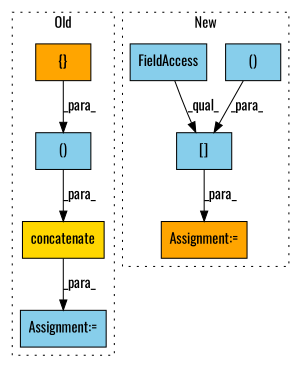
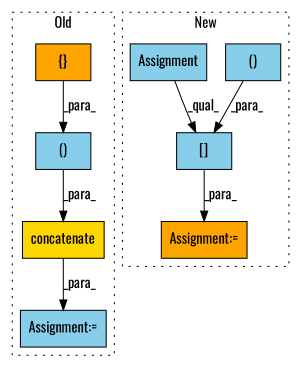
node "FieldAccess": label "FieldAccess" -> "Assignment"
